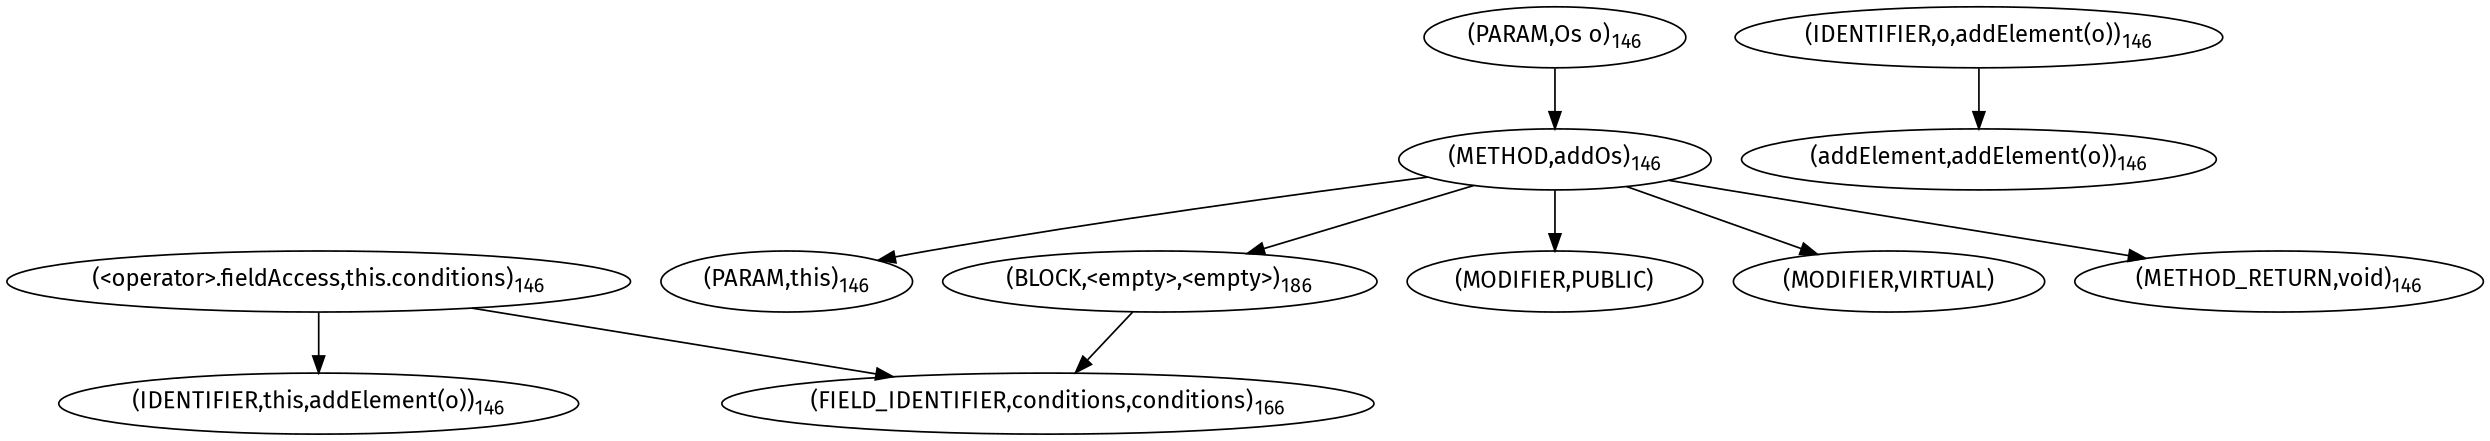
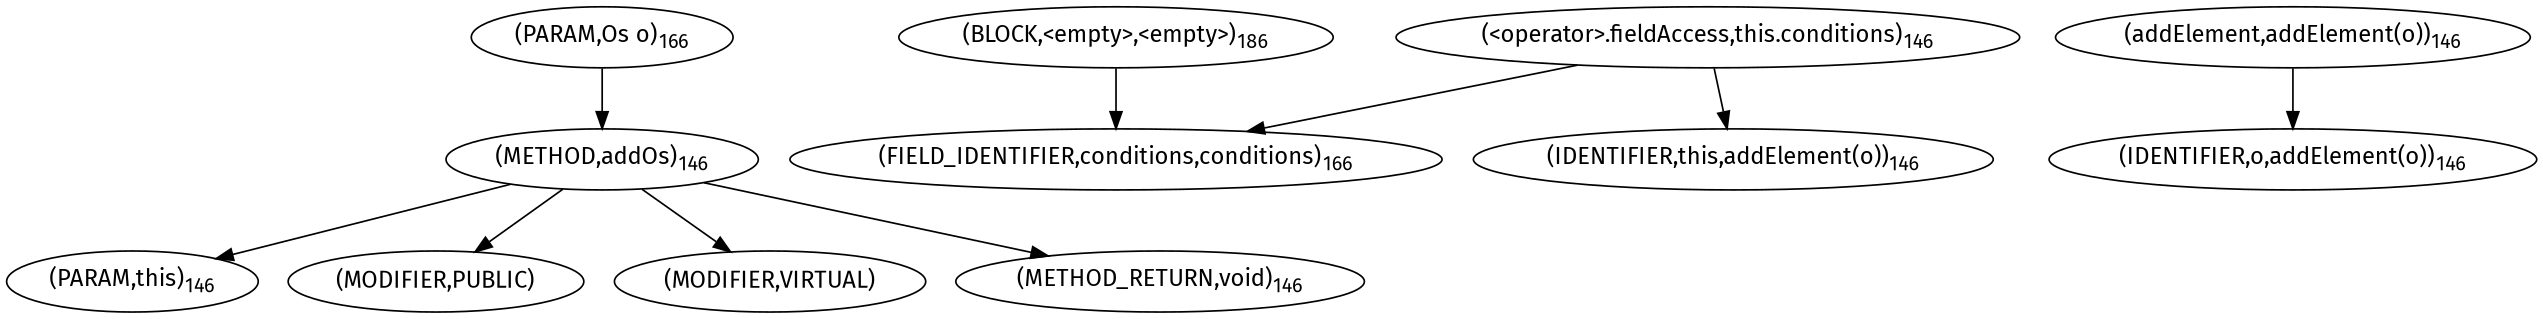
node "(PARAM,Os o)": text "146" -> "166"
edge "(IDENTIFIER,o,addElement(o))" -> "(addElement,addElement(o))": reversed
edge "(METHOD,addOs)" -> "(BLOCK,<empty>,<empty>)": removed
